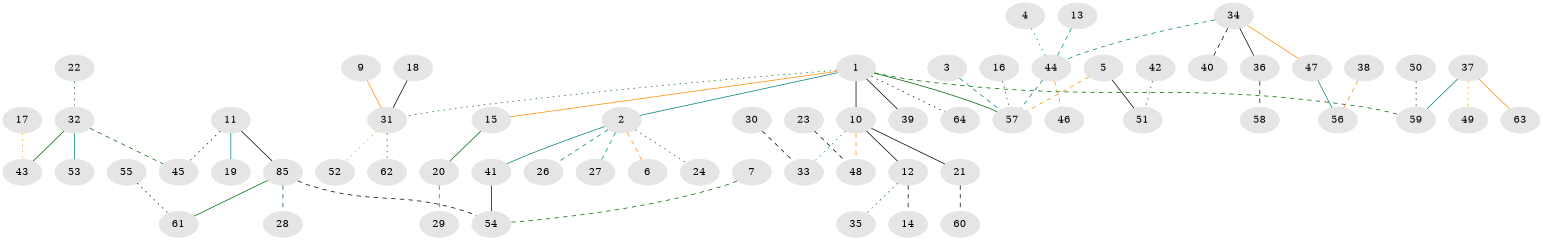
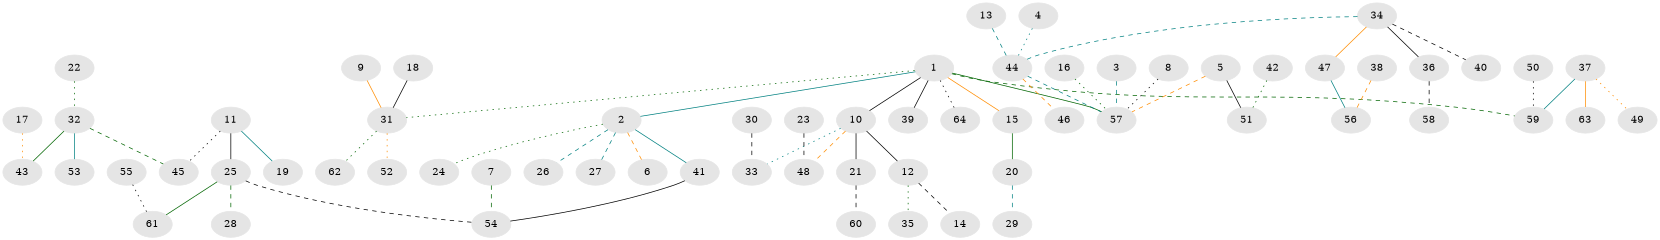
node "8": added
node "85": label "85" -> "25"
